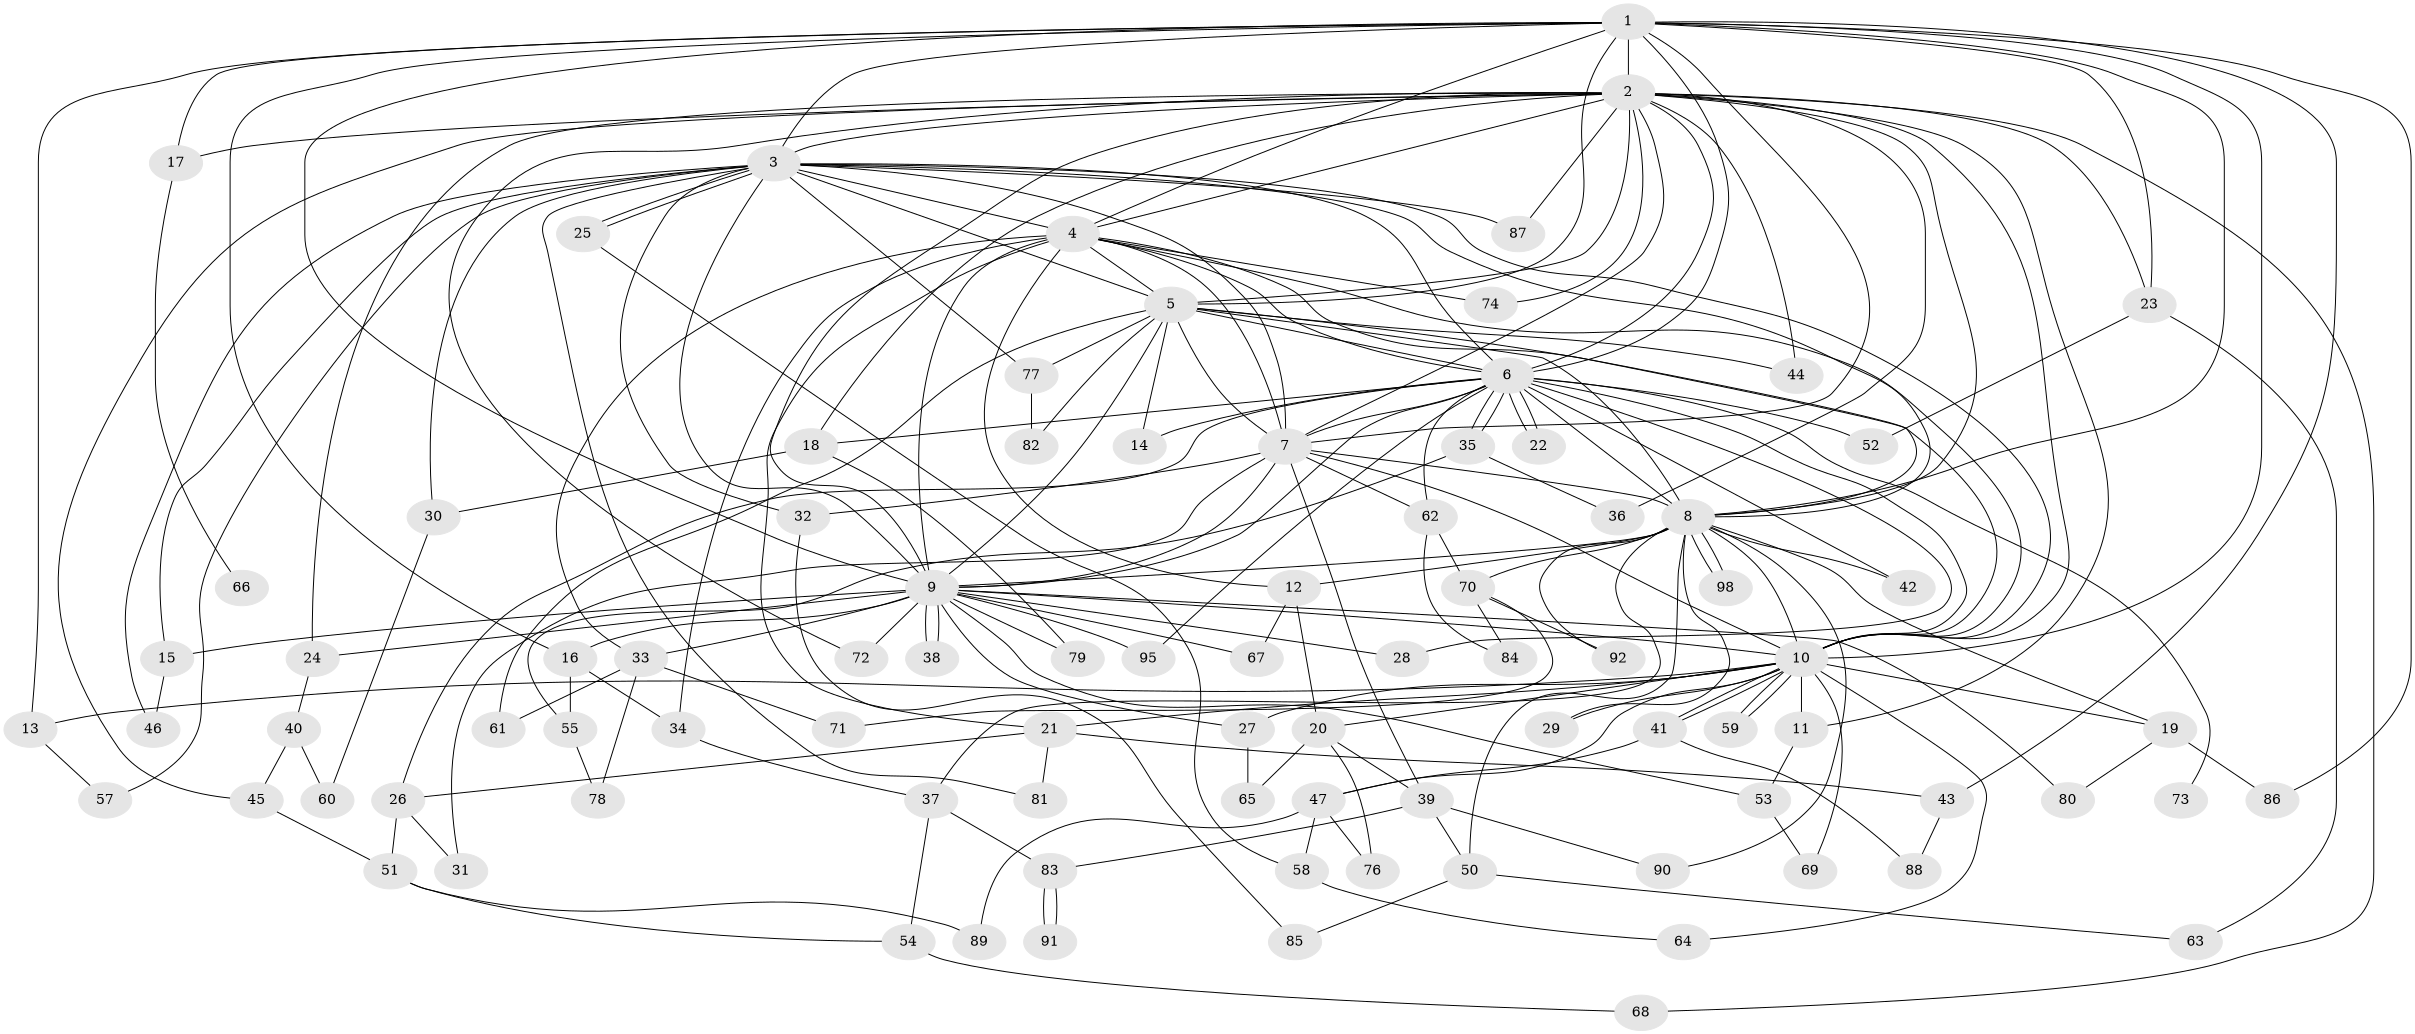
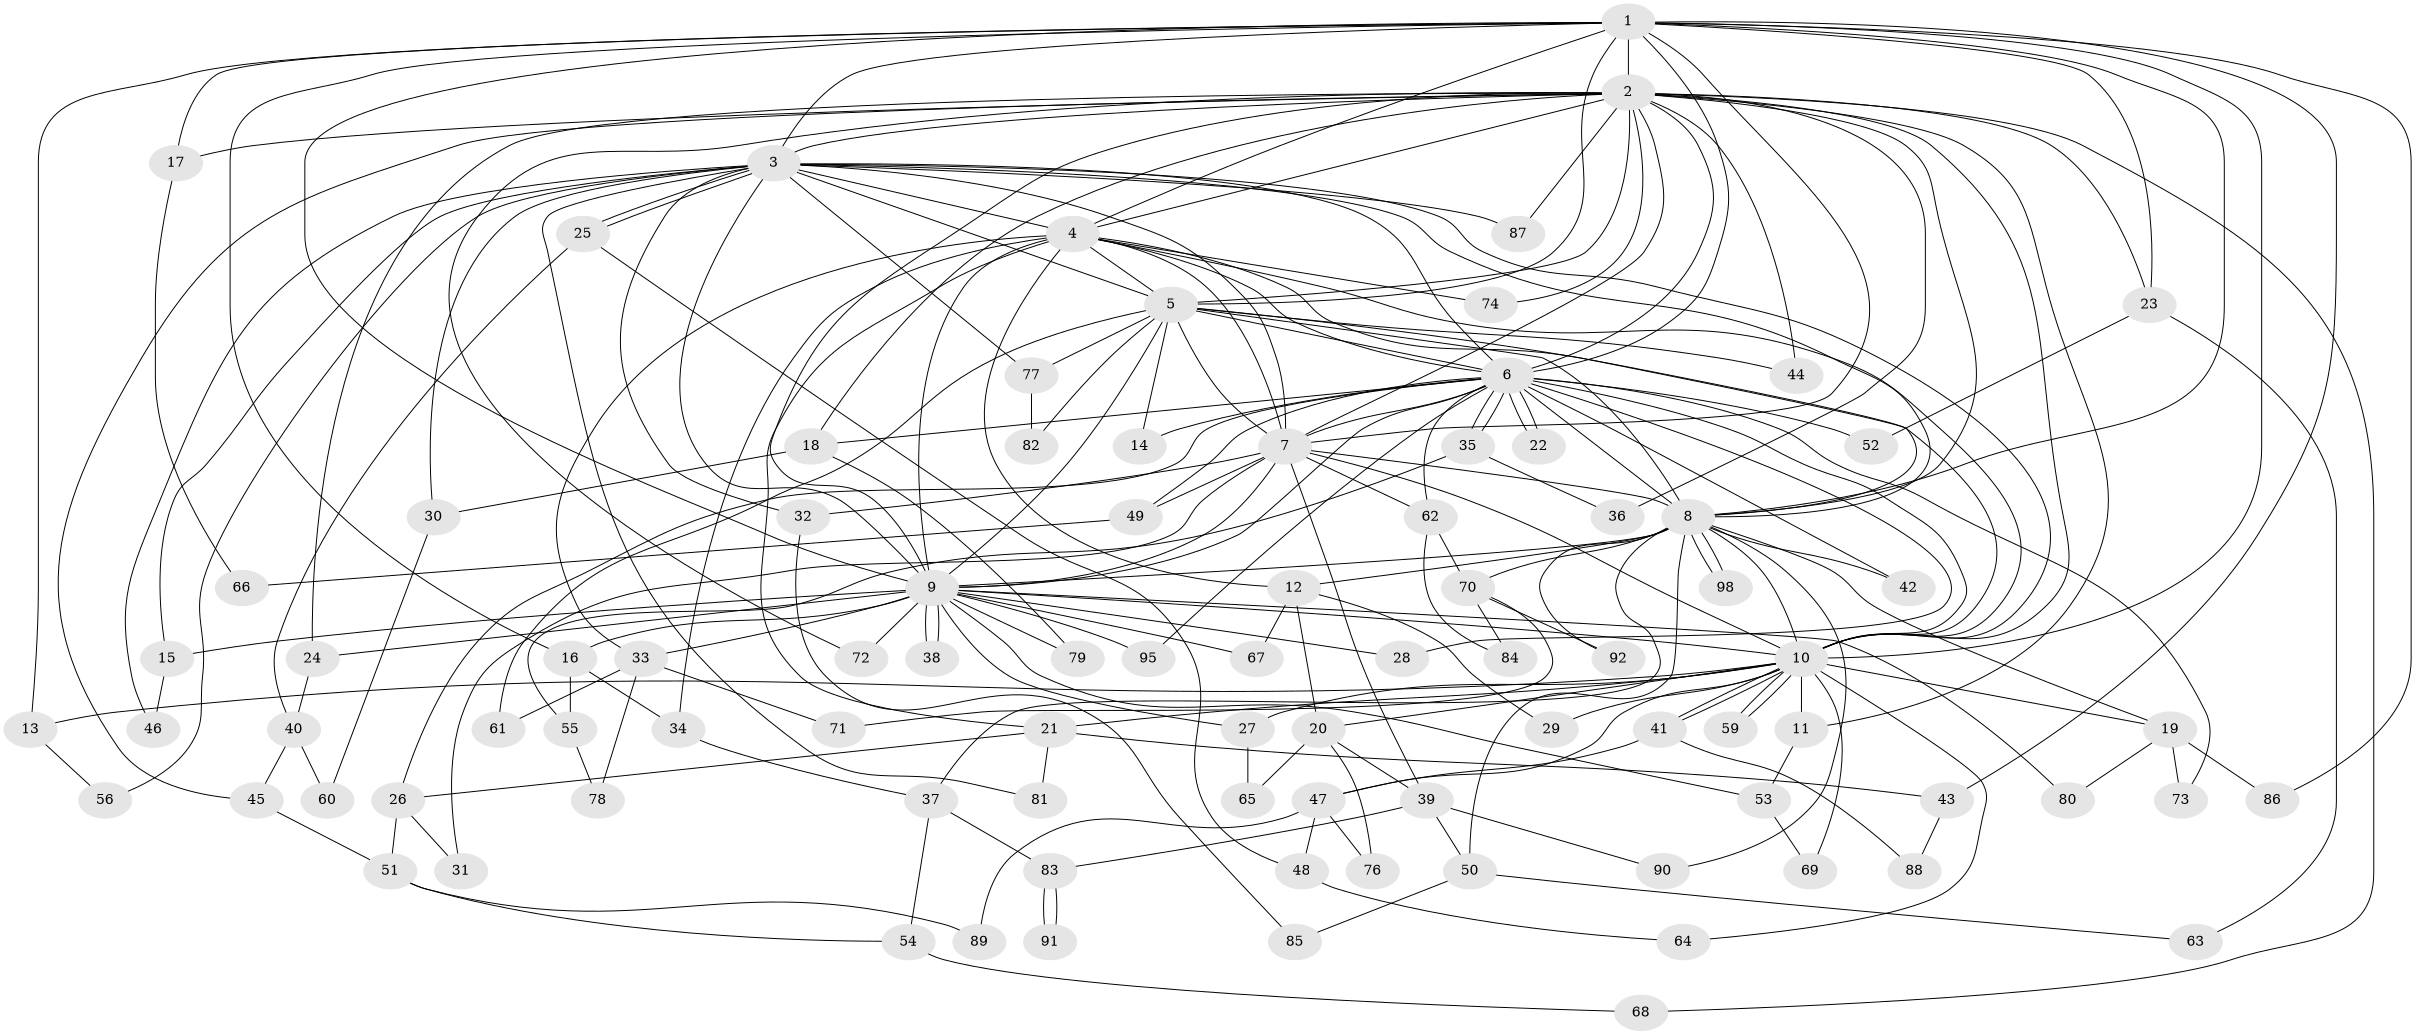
edge "25" -- "40": added
node "49": added
edge "8" -- "29": now "12" -- "29"
edge "19" -- "73": added
node "57": label "57" -> "56"
node "58": label "58" -> "48"
